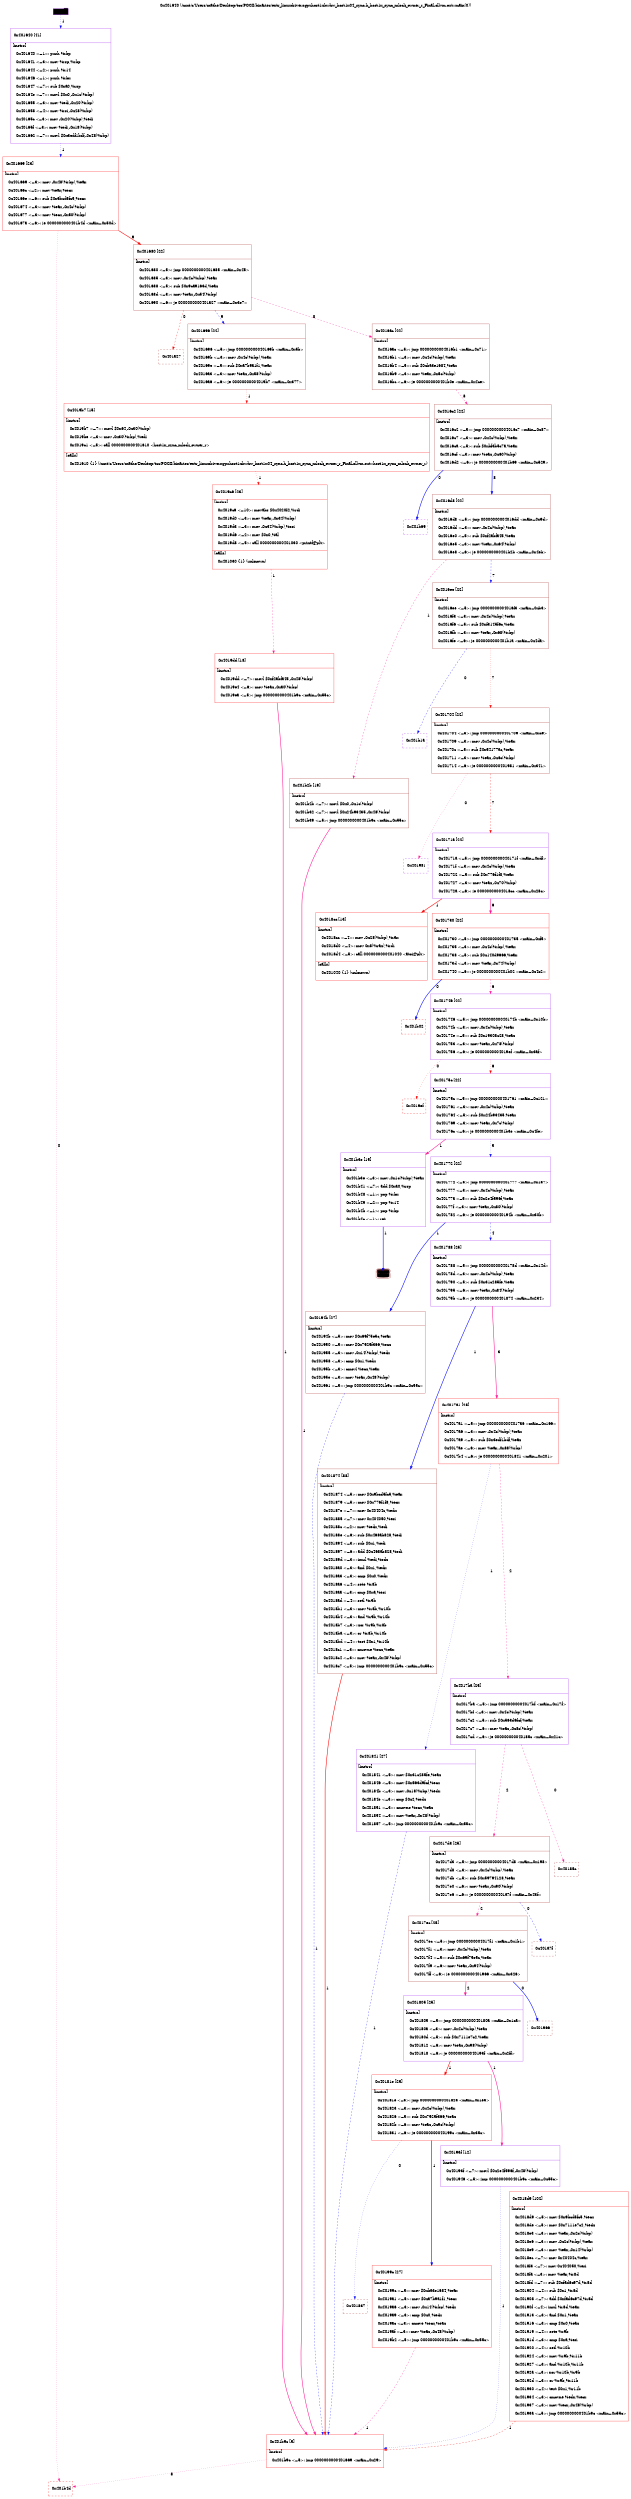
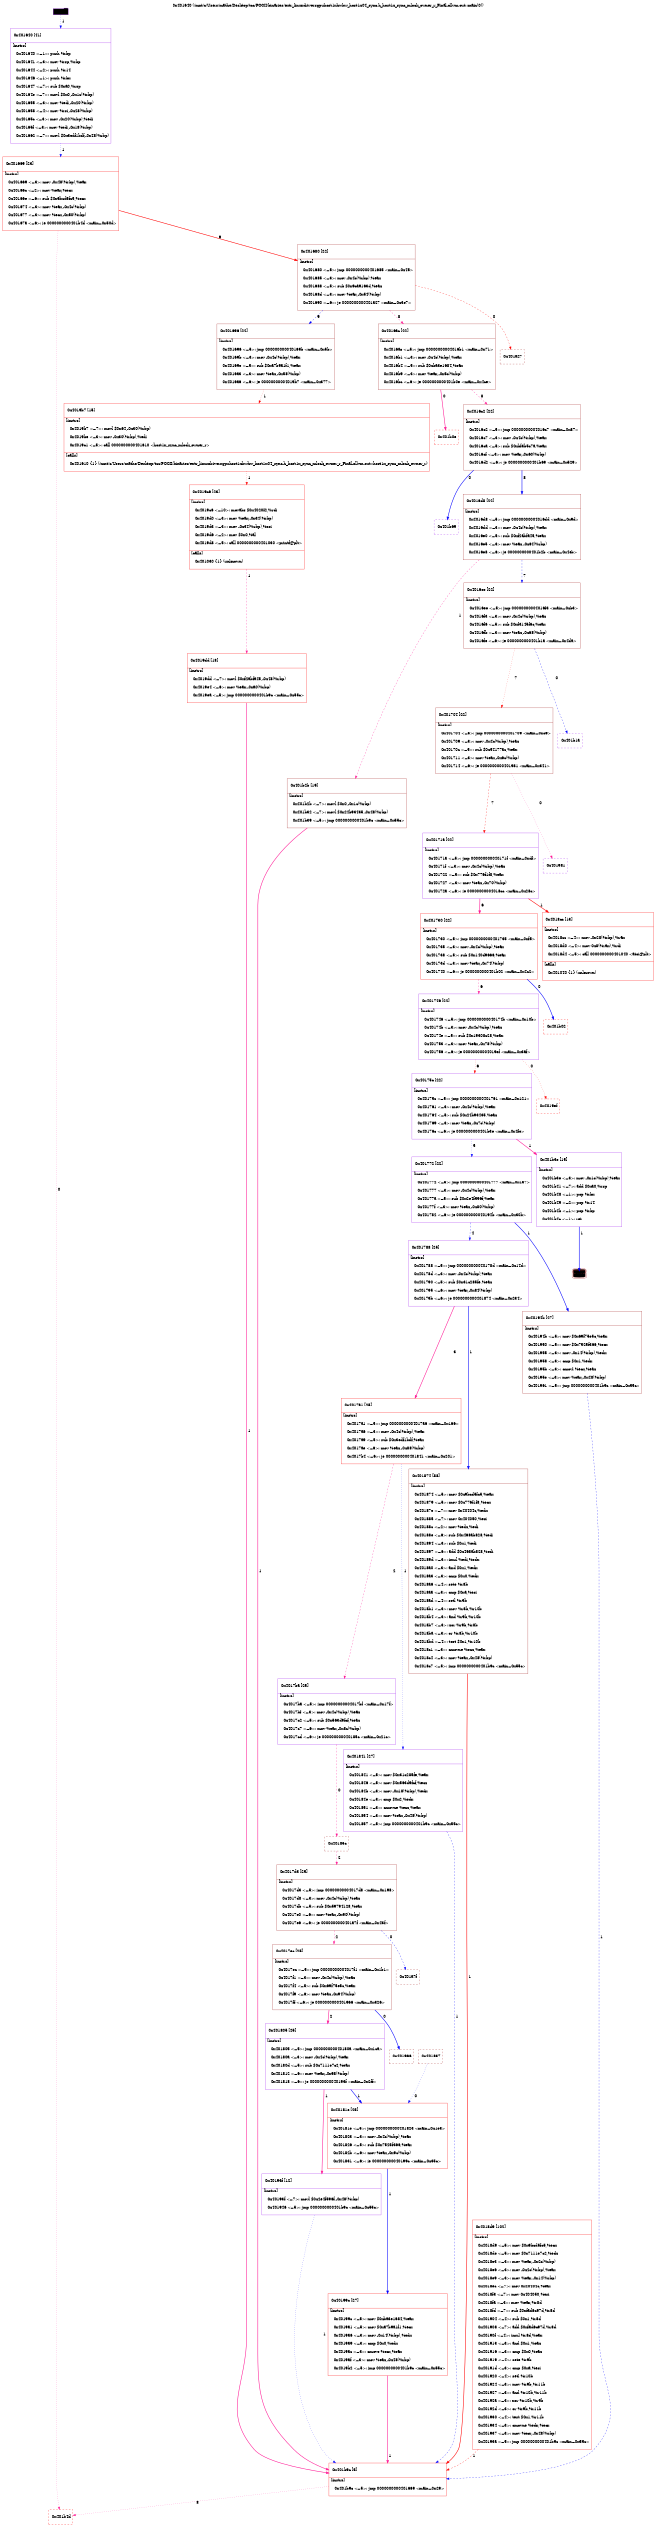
node "0x401b0e": added
edge "0x4017ba [25]" -> "0x4017d3 [25]": now "0x40185c" -> "0x4017d3 [25]"
edge "0x401805 [25]" -> "0x40181e [25]": color red -> blue
edge "0x40181e [25]" -> "0x401837": reversed
edge "0x40199c [27]" -> "0x401b9c [5]": style dashed -> bold
